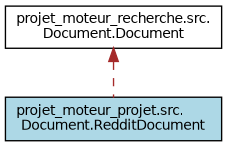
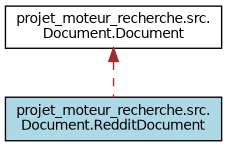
node "projet_moteur_projet.src. Document.RedditDocument": label "projet_moteur_projet.src. Document.RedditDocument" -> "projet_moteur_recherche.src. Document.RedditDocument"
